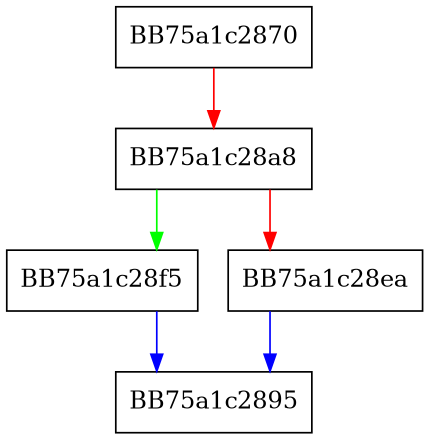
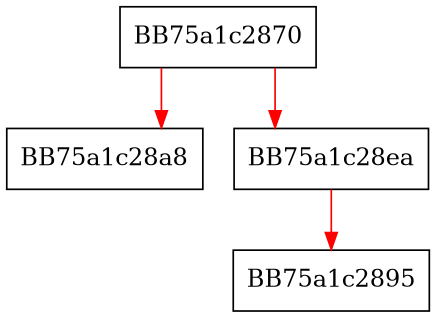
edge "BB75a1c28a8" -> "BB75a1c28ea": now "BB75a1c2870" -> "BB75a1c28ea"
node "BB75a1c28f5": removed
edge "BB75a1c28ea" -> "BB75a1c2895": color blue -> red
